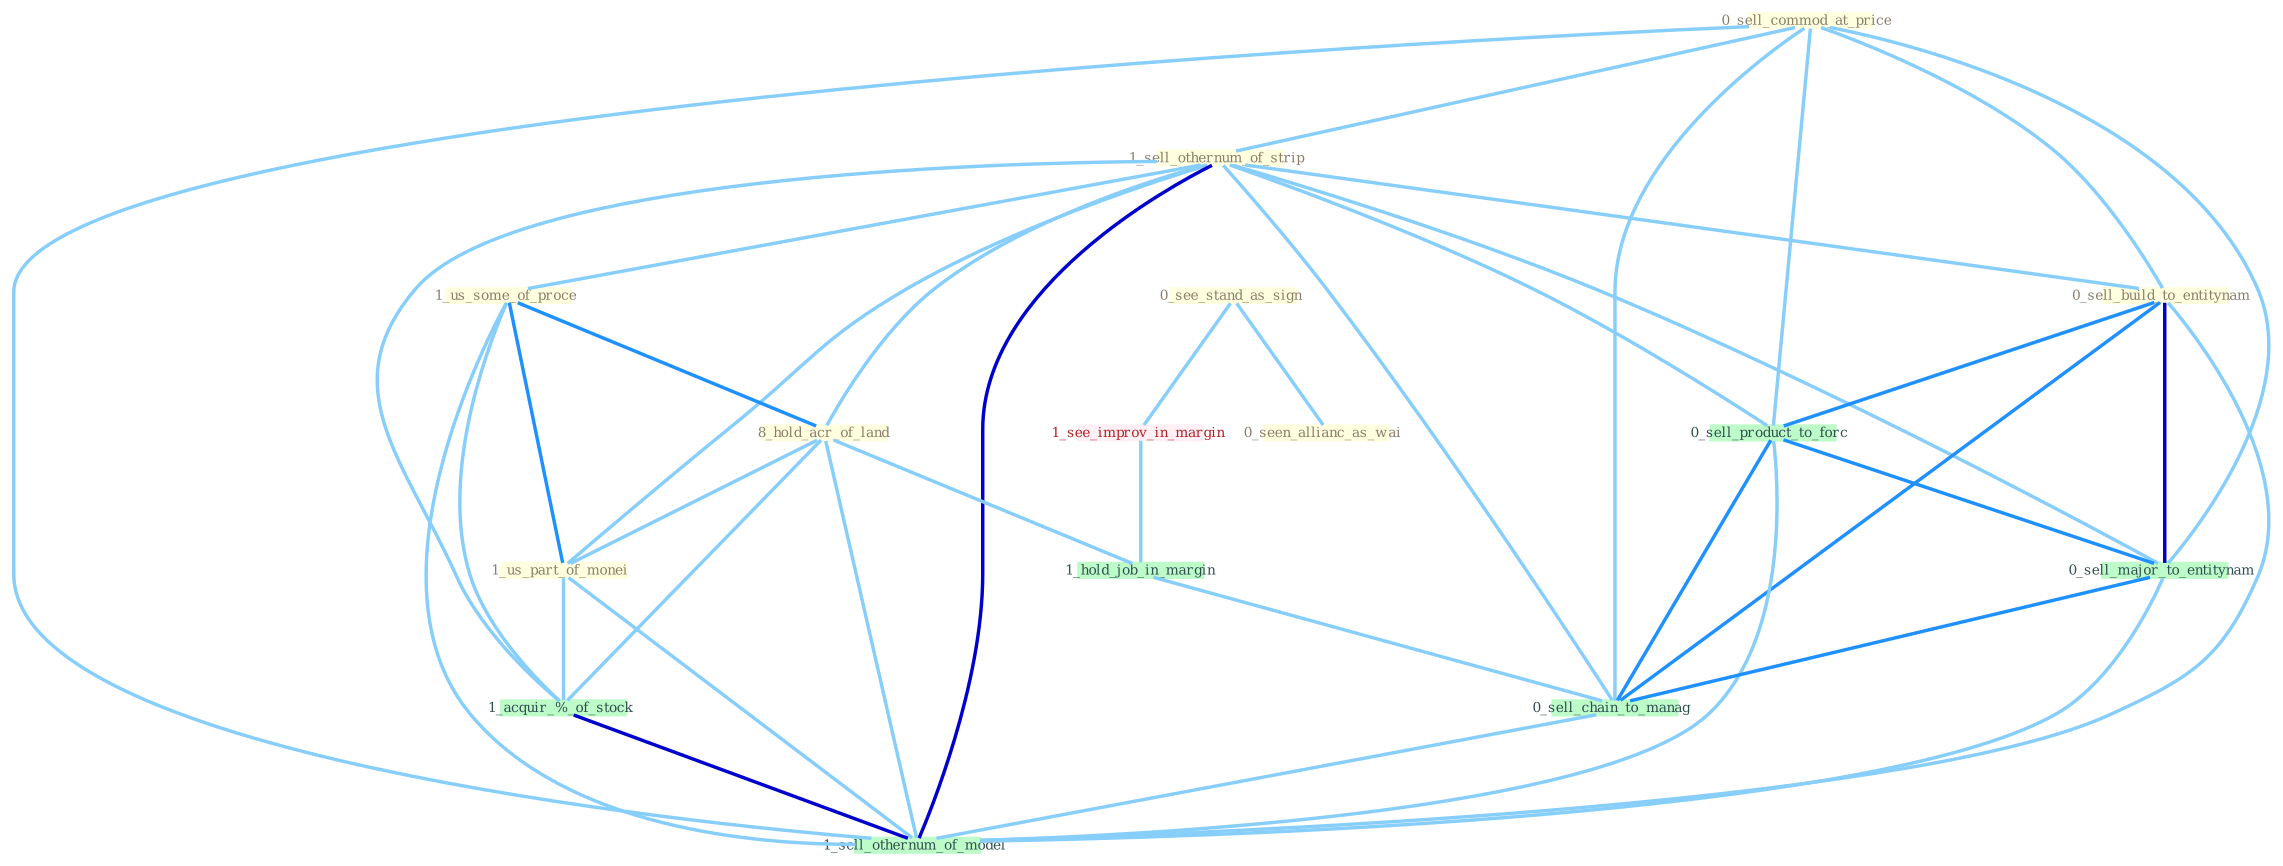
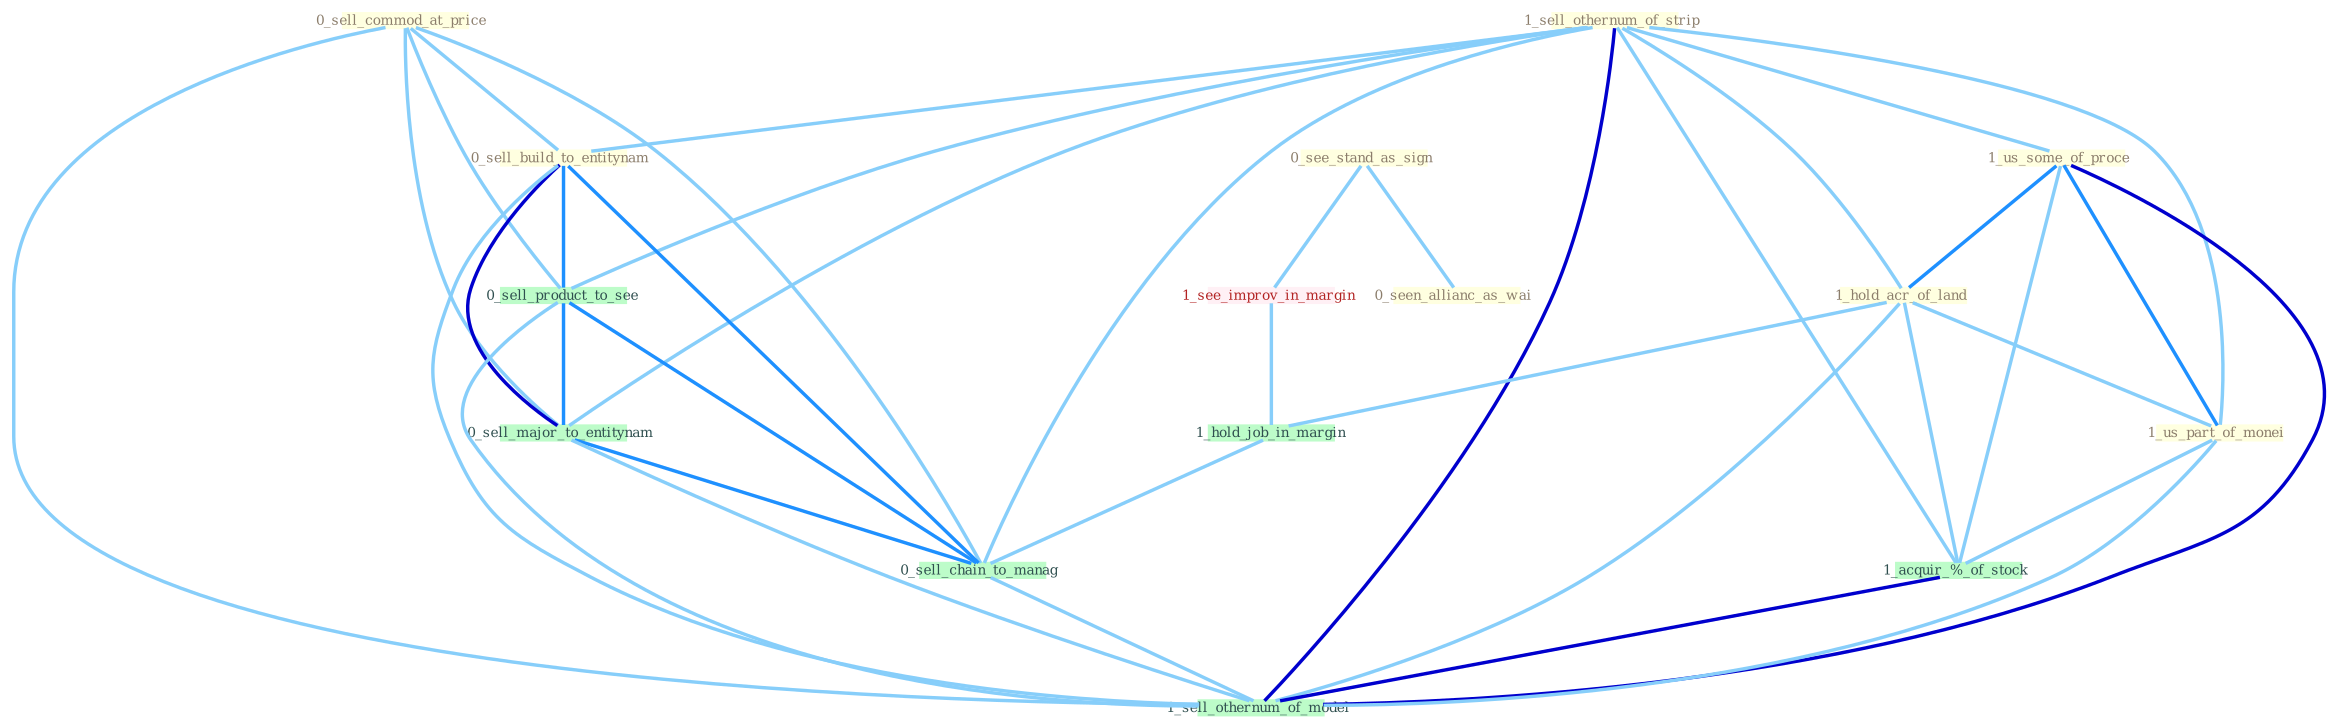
edge "0_sell_commod_at_price" -- "1_sell_othernum_of_strip": removed
node "8_hold_acr_of_land": label "8_hold_acr_of_land" -> "1_hold_acr_of_land"
node "0_sell_product_to_forc": label "0_sell_product_to_forc" -> "0_sell_product_to_see"
edge "1_us_some_of_proce" -- "1_sell_othernum_of_model": color #87cefa -> #0000cd
